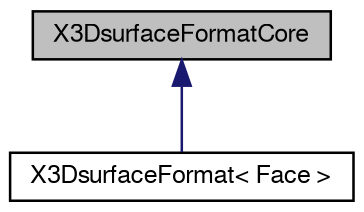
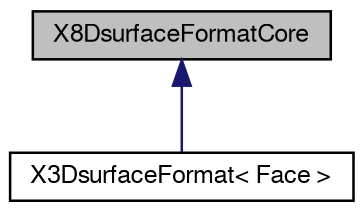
node "X3DsurfaceFormatCore": label "X3DsurfaceFormatCore" -> "X8DsurfaceFormatCore"
